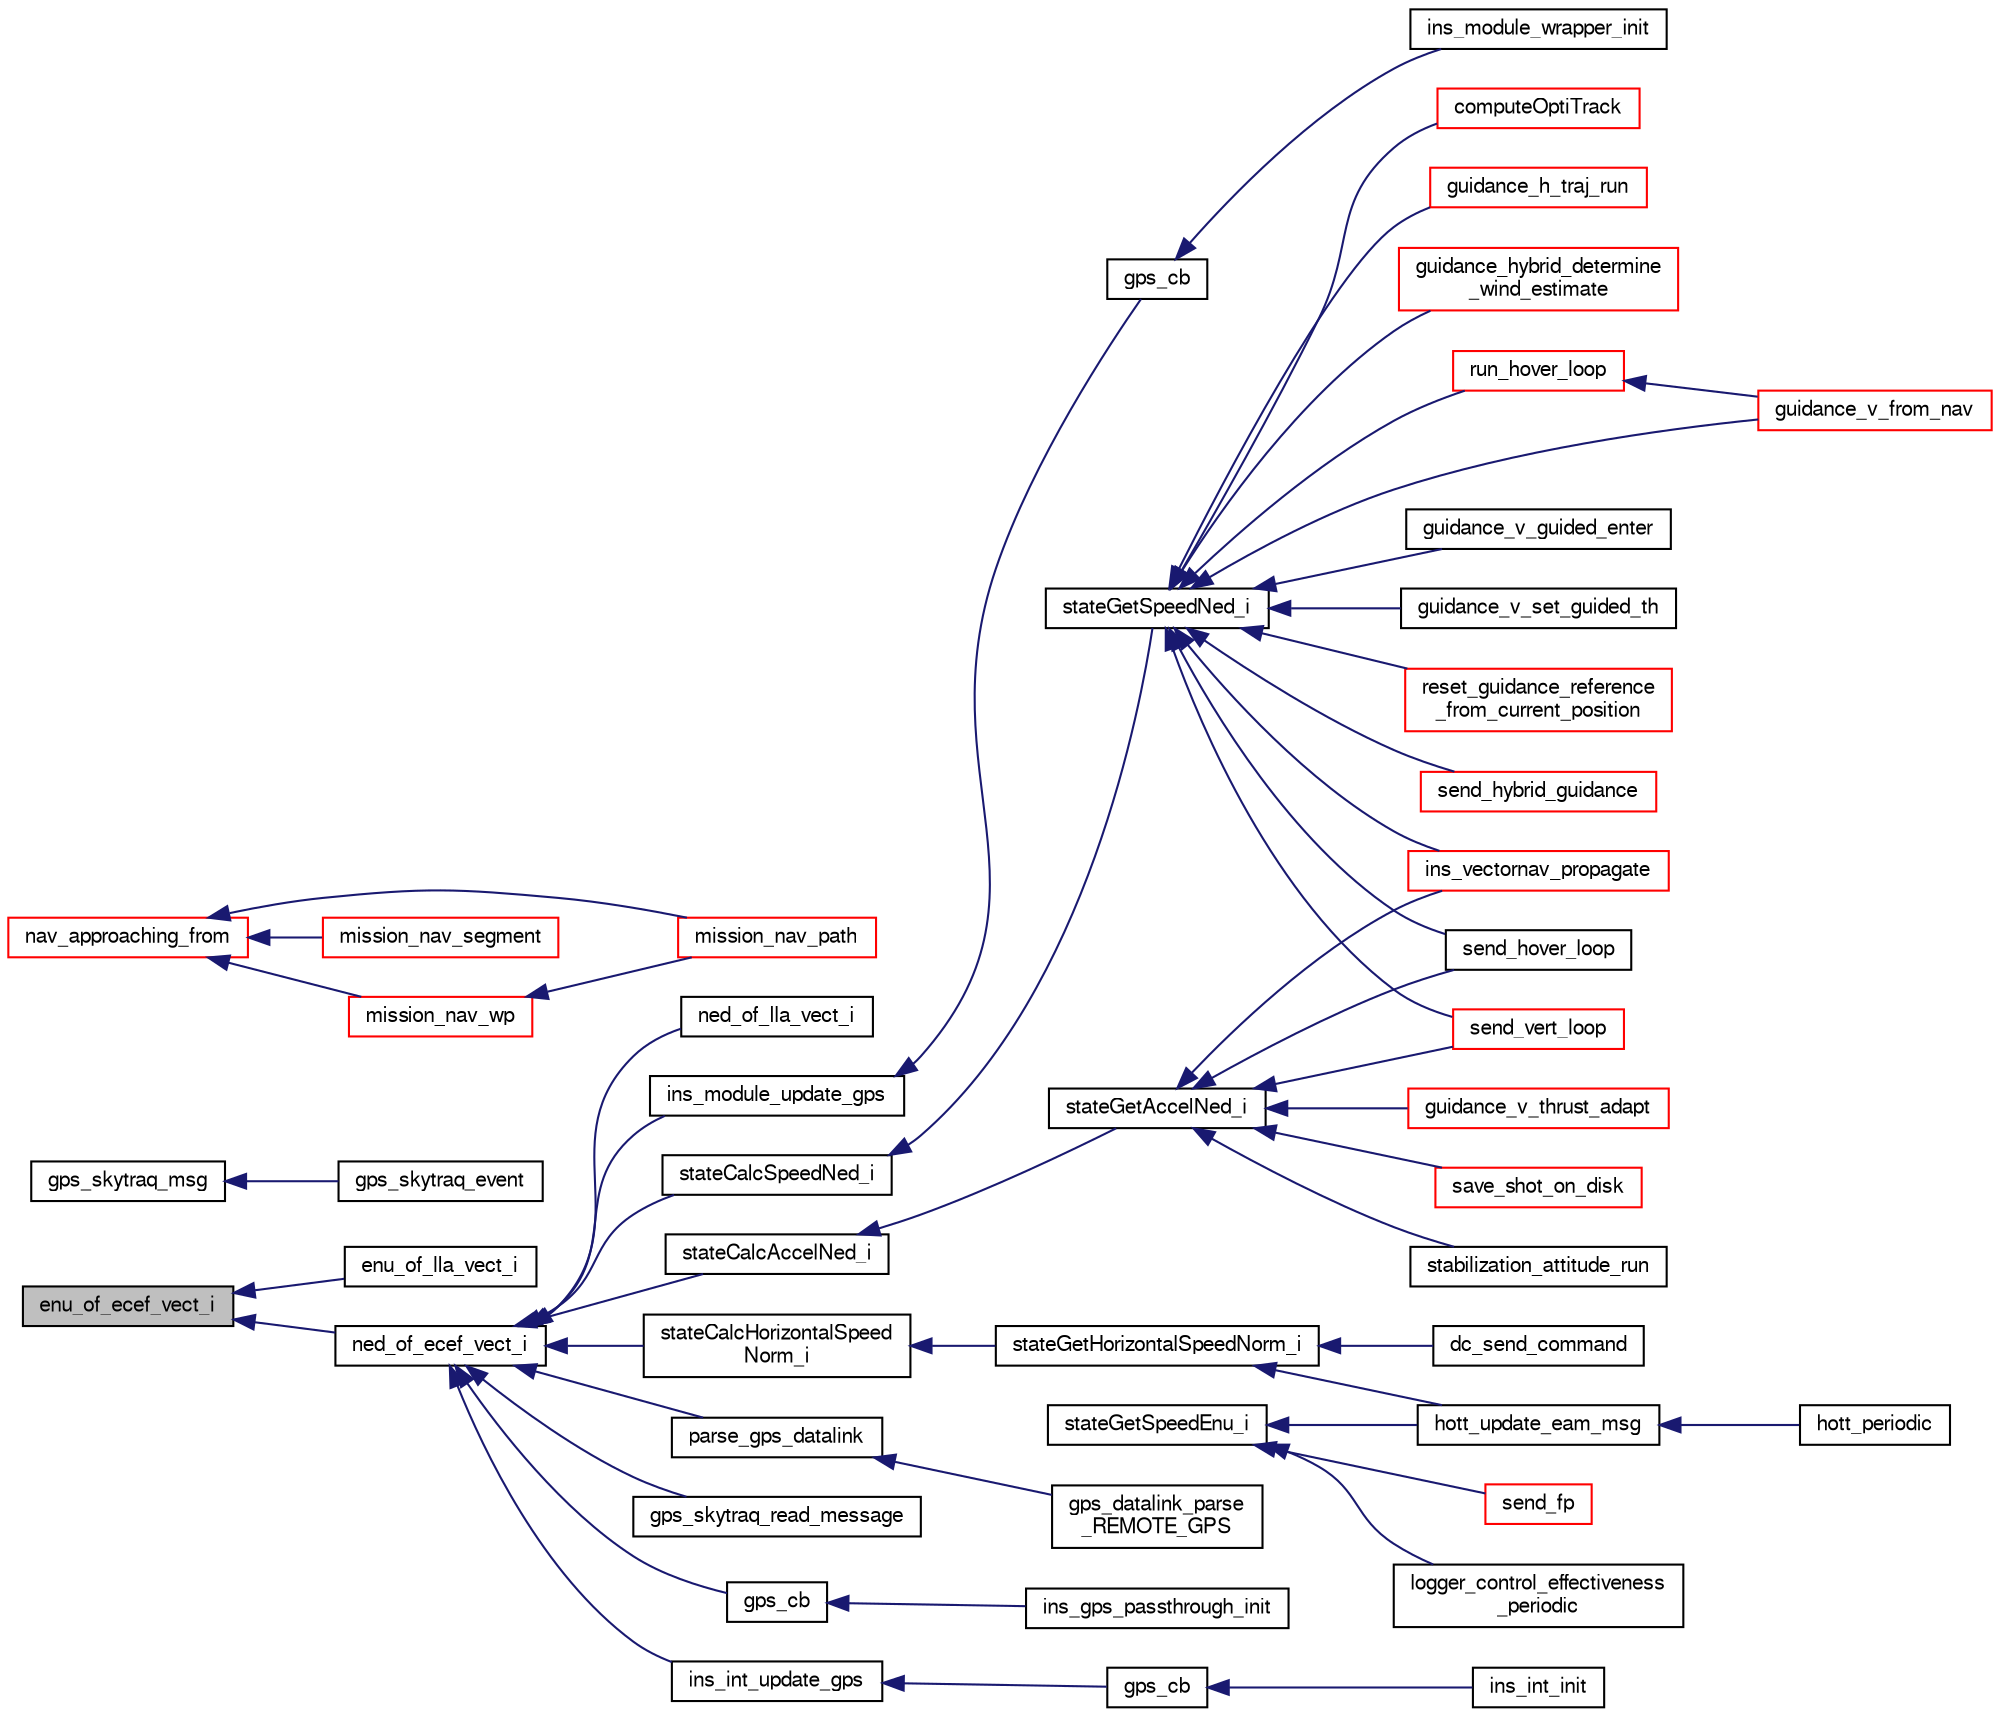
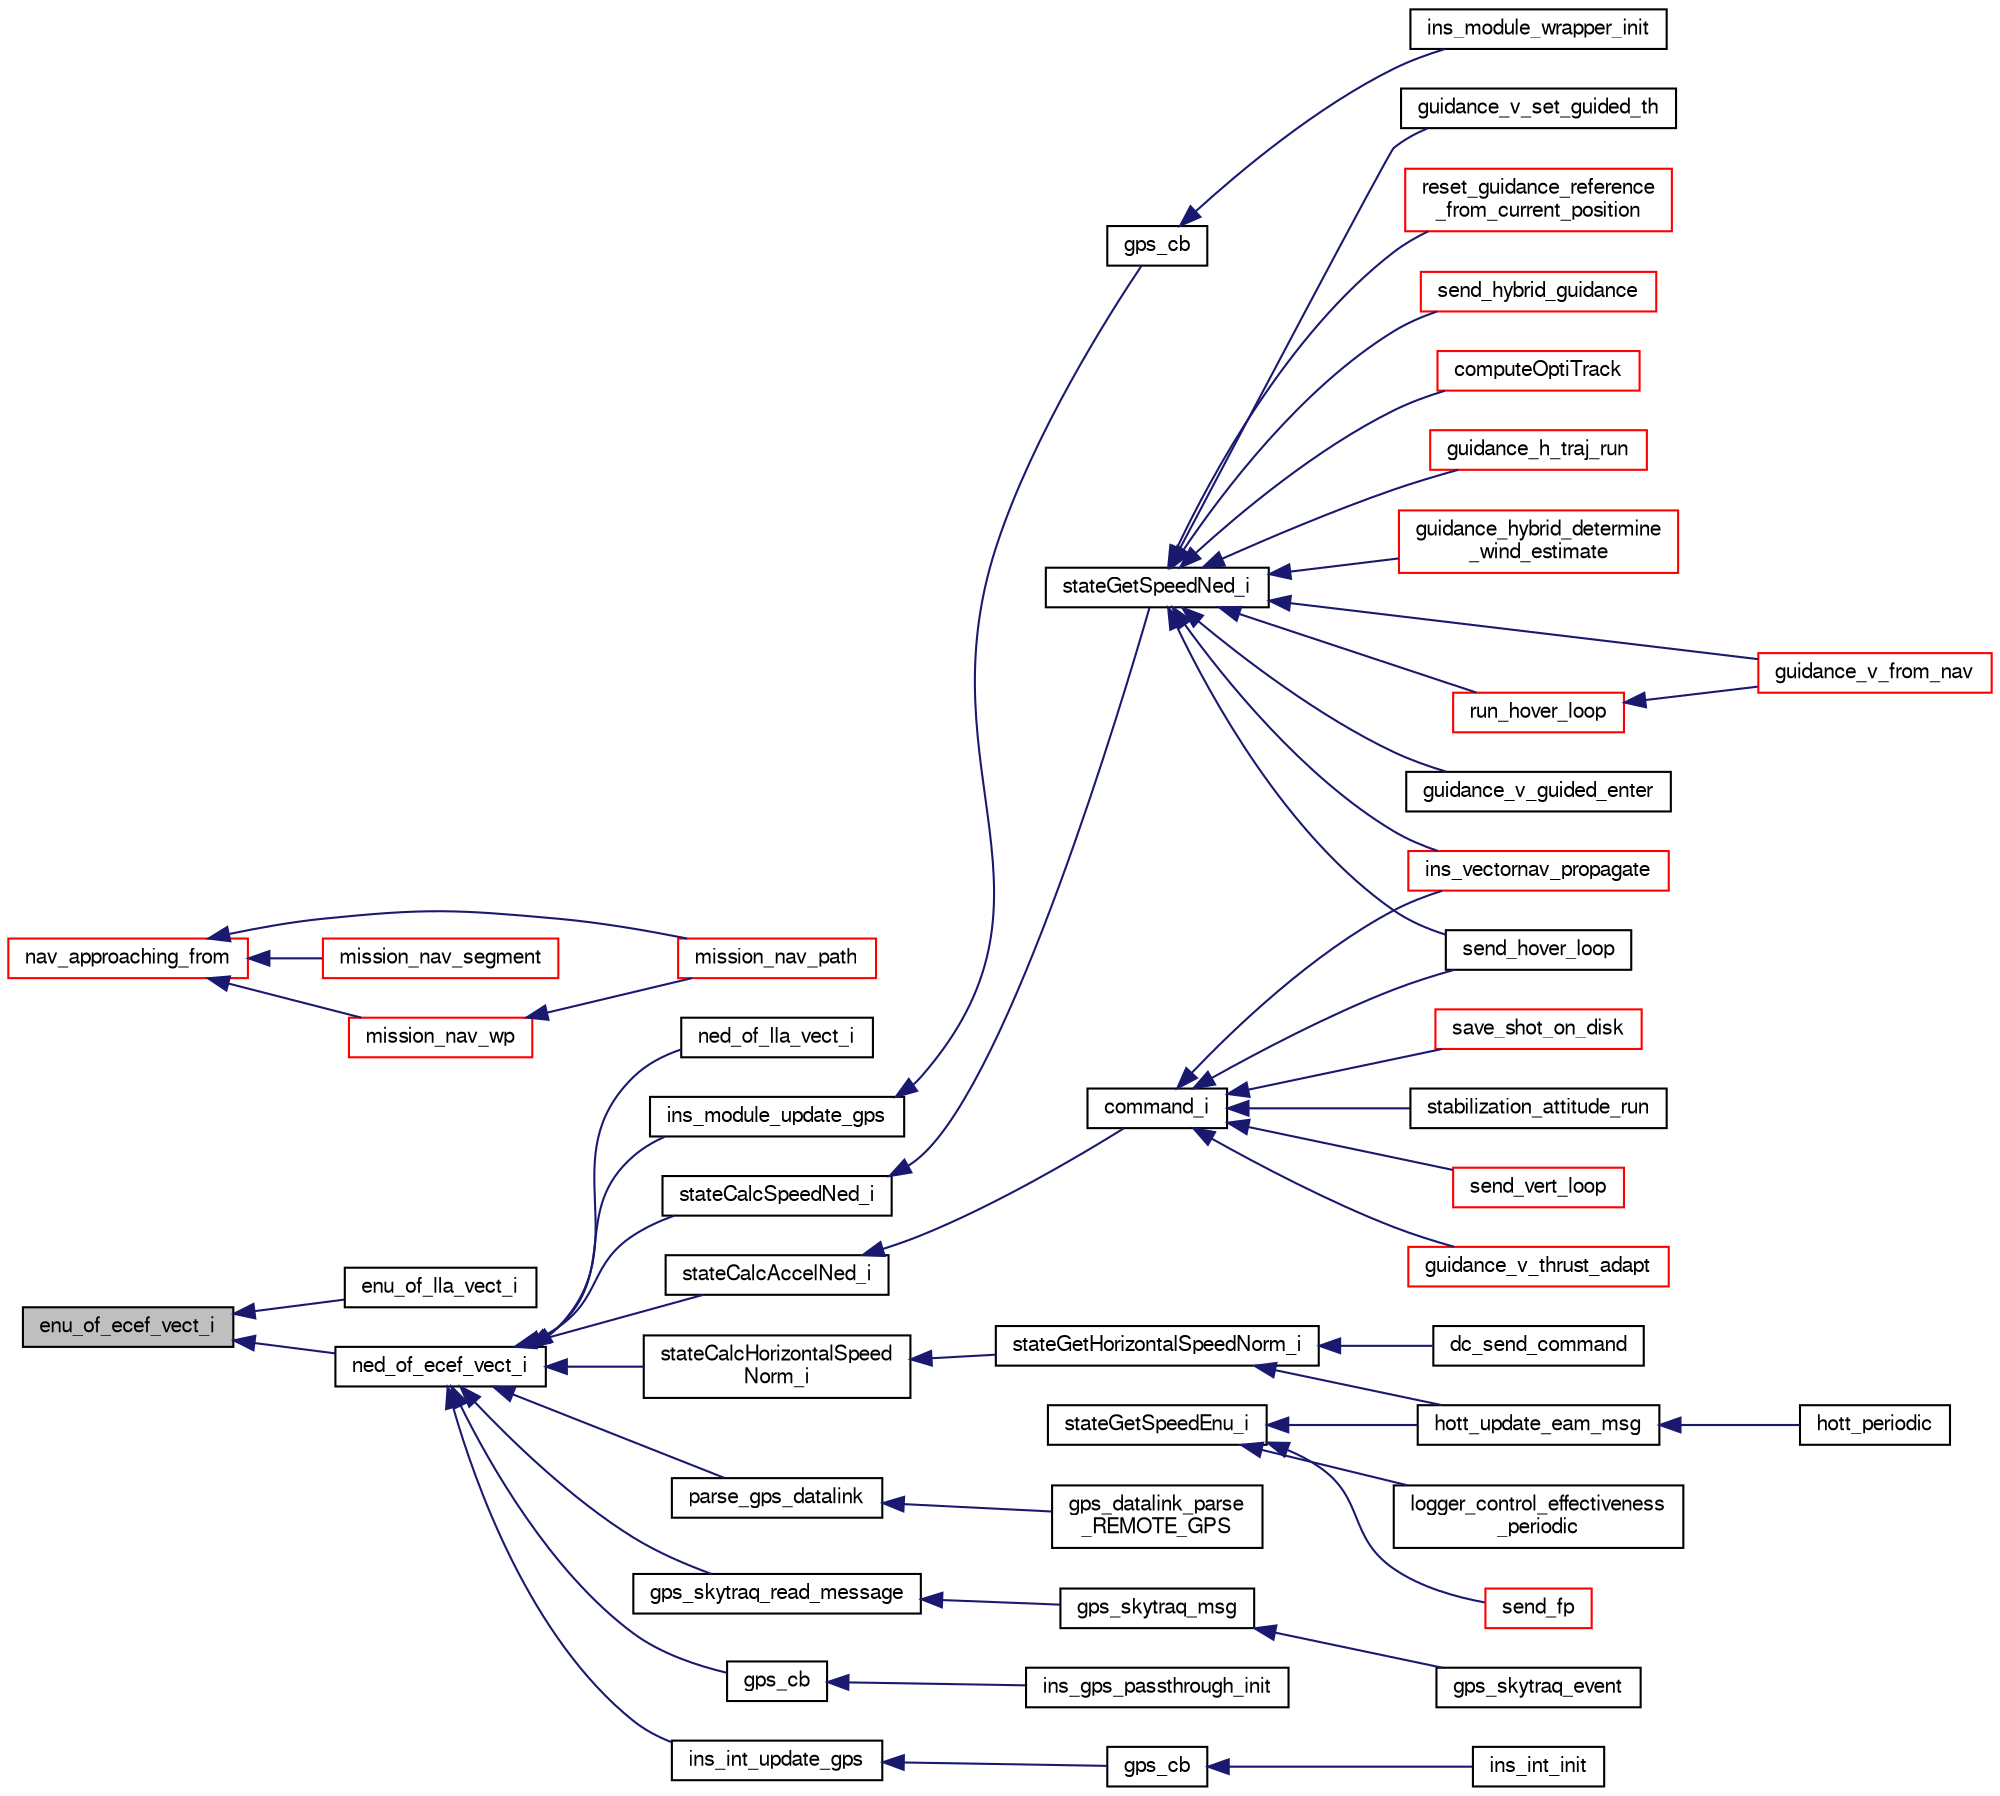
edge "send_vert_loop" -> "stateGetSpeedNed_i": removed
node "stateGetAccelNed_i": label "stateGetAccelNed_i" -> "command_i"
edge "gps_skytraq_msg" -> "gps_skytraq_read_message": added
